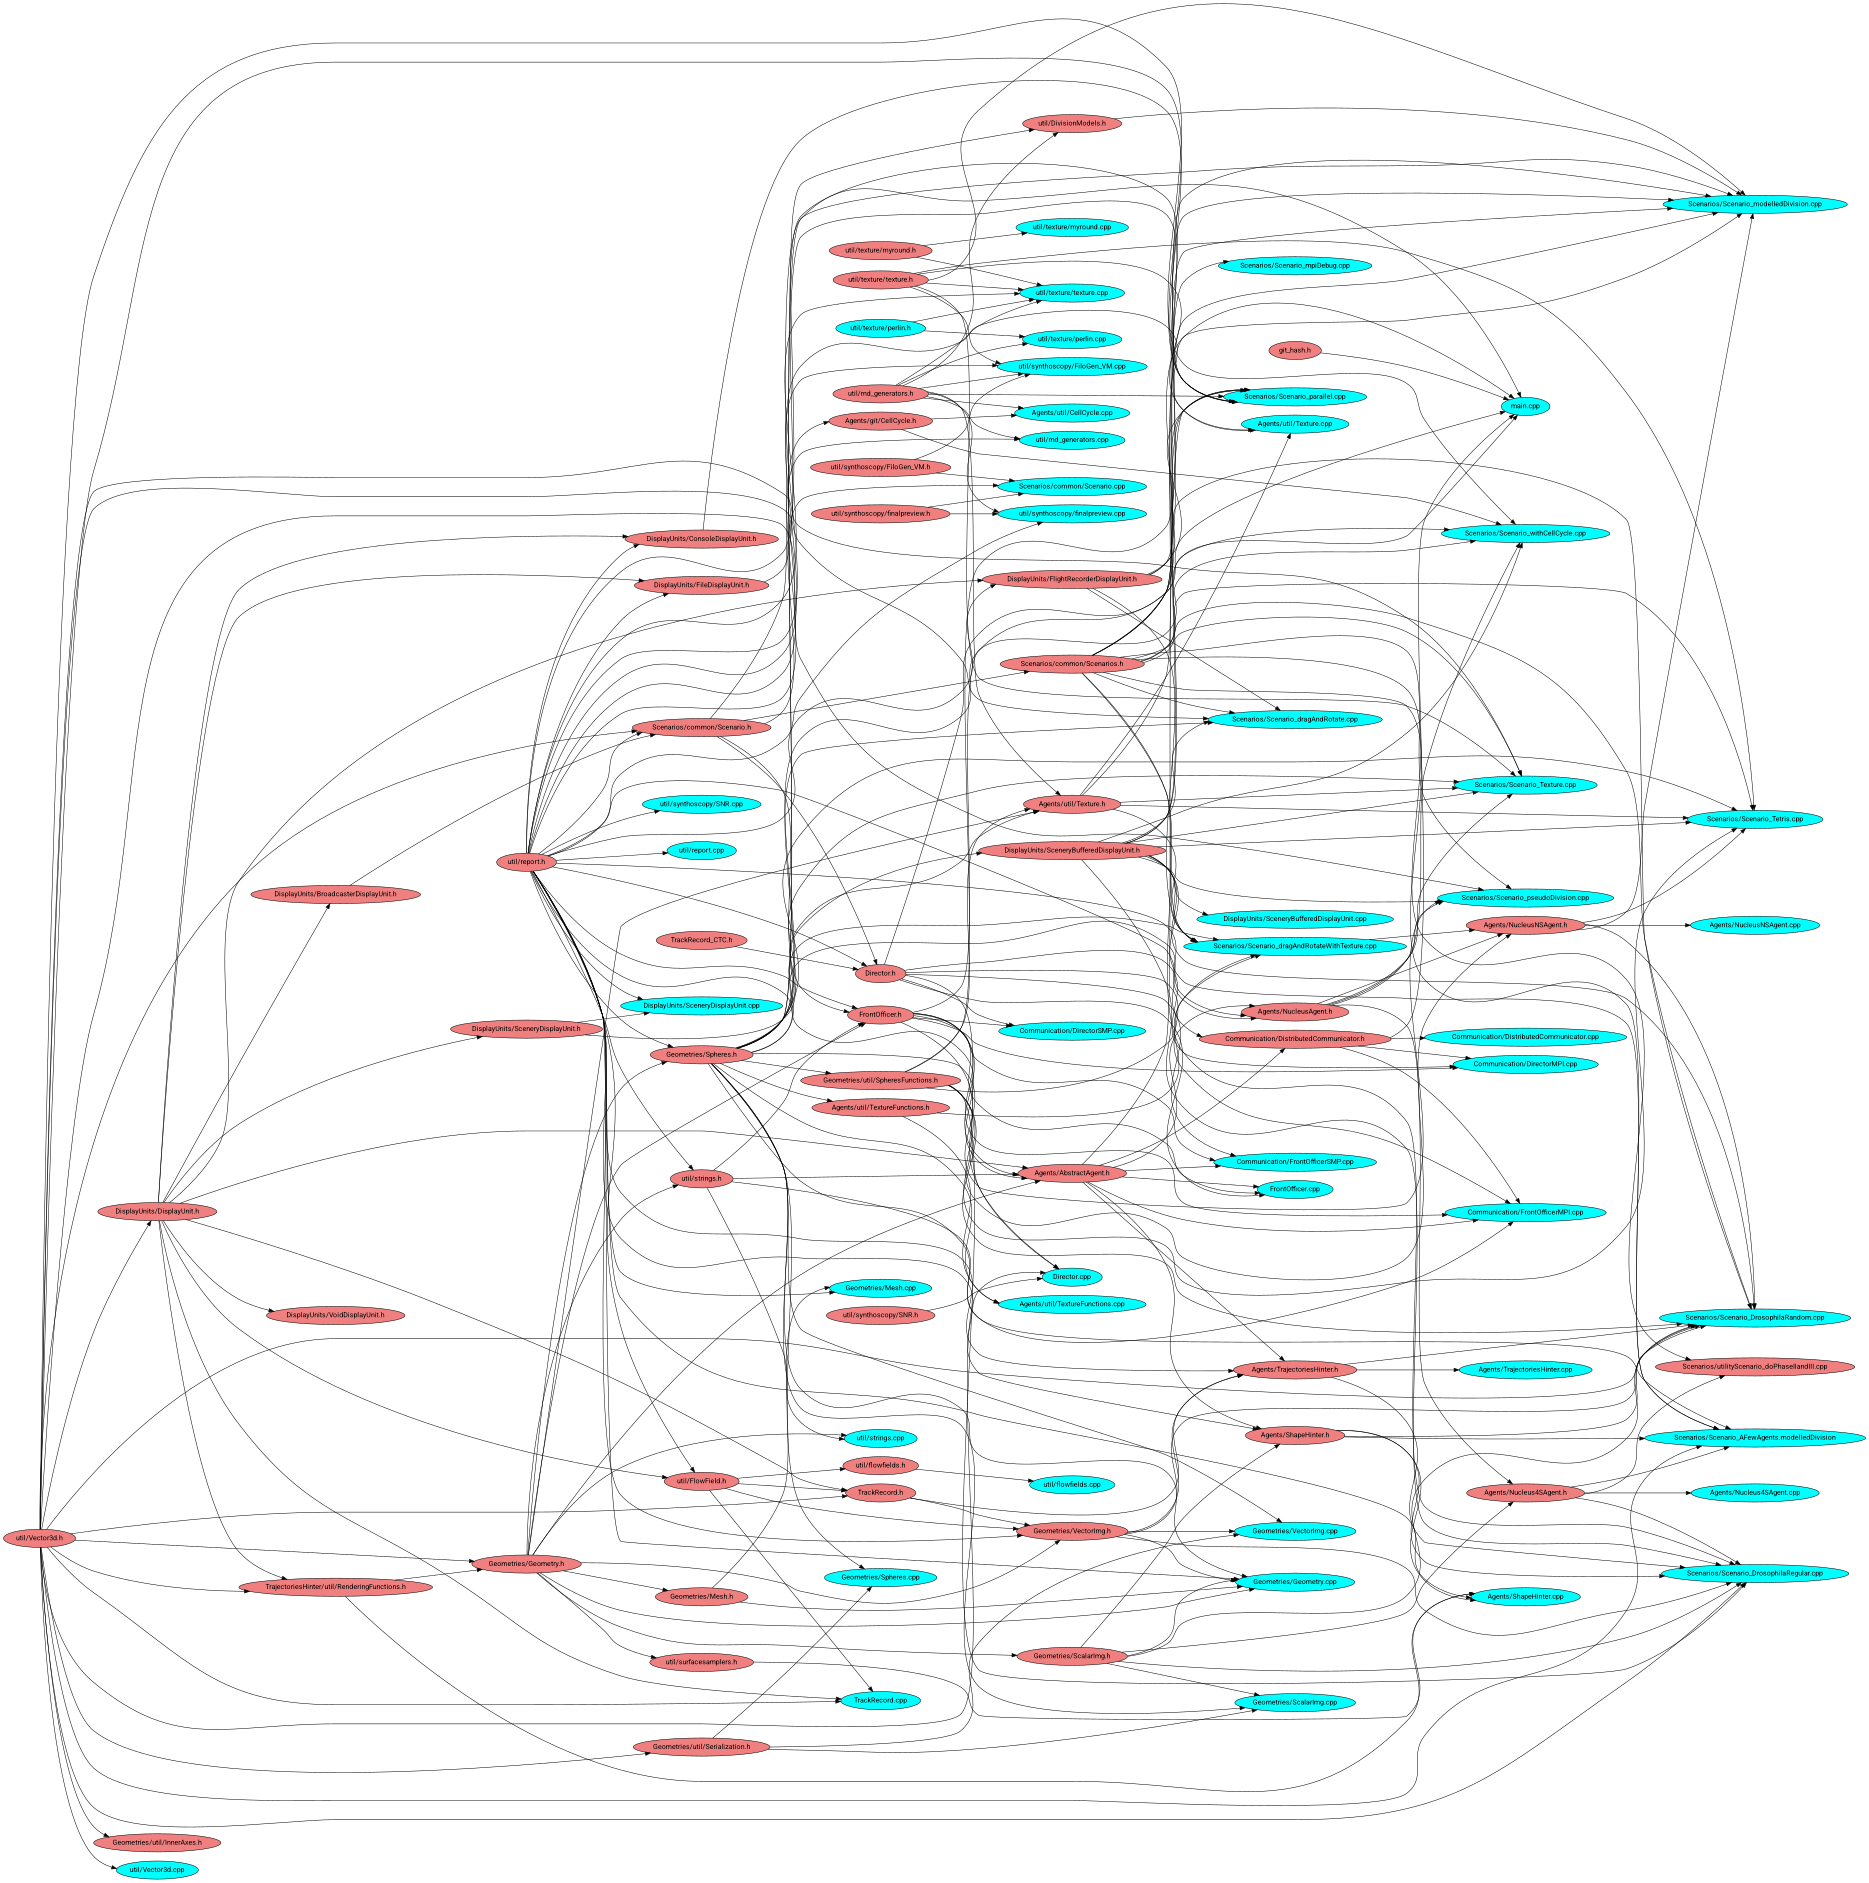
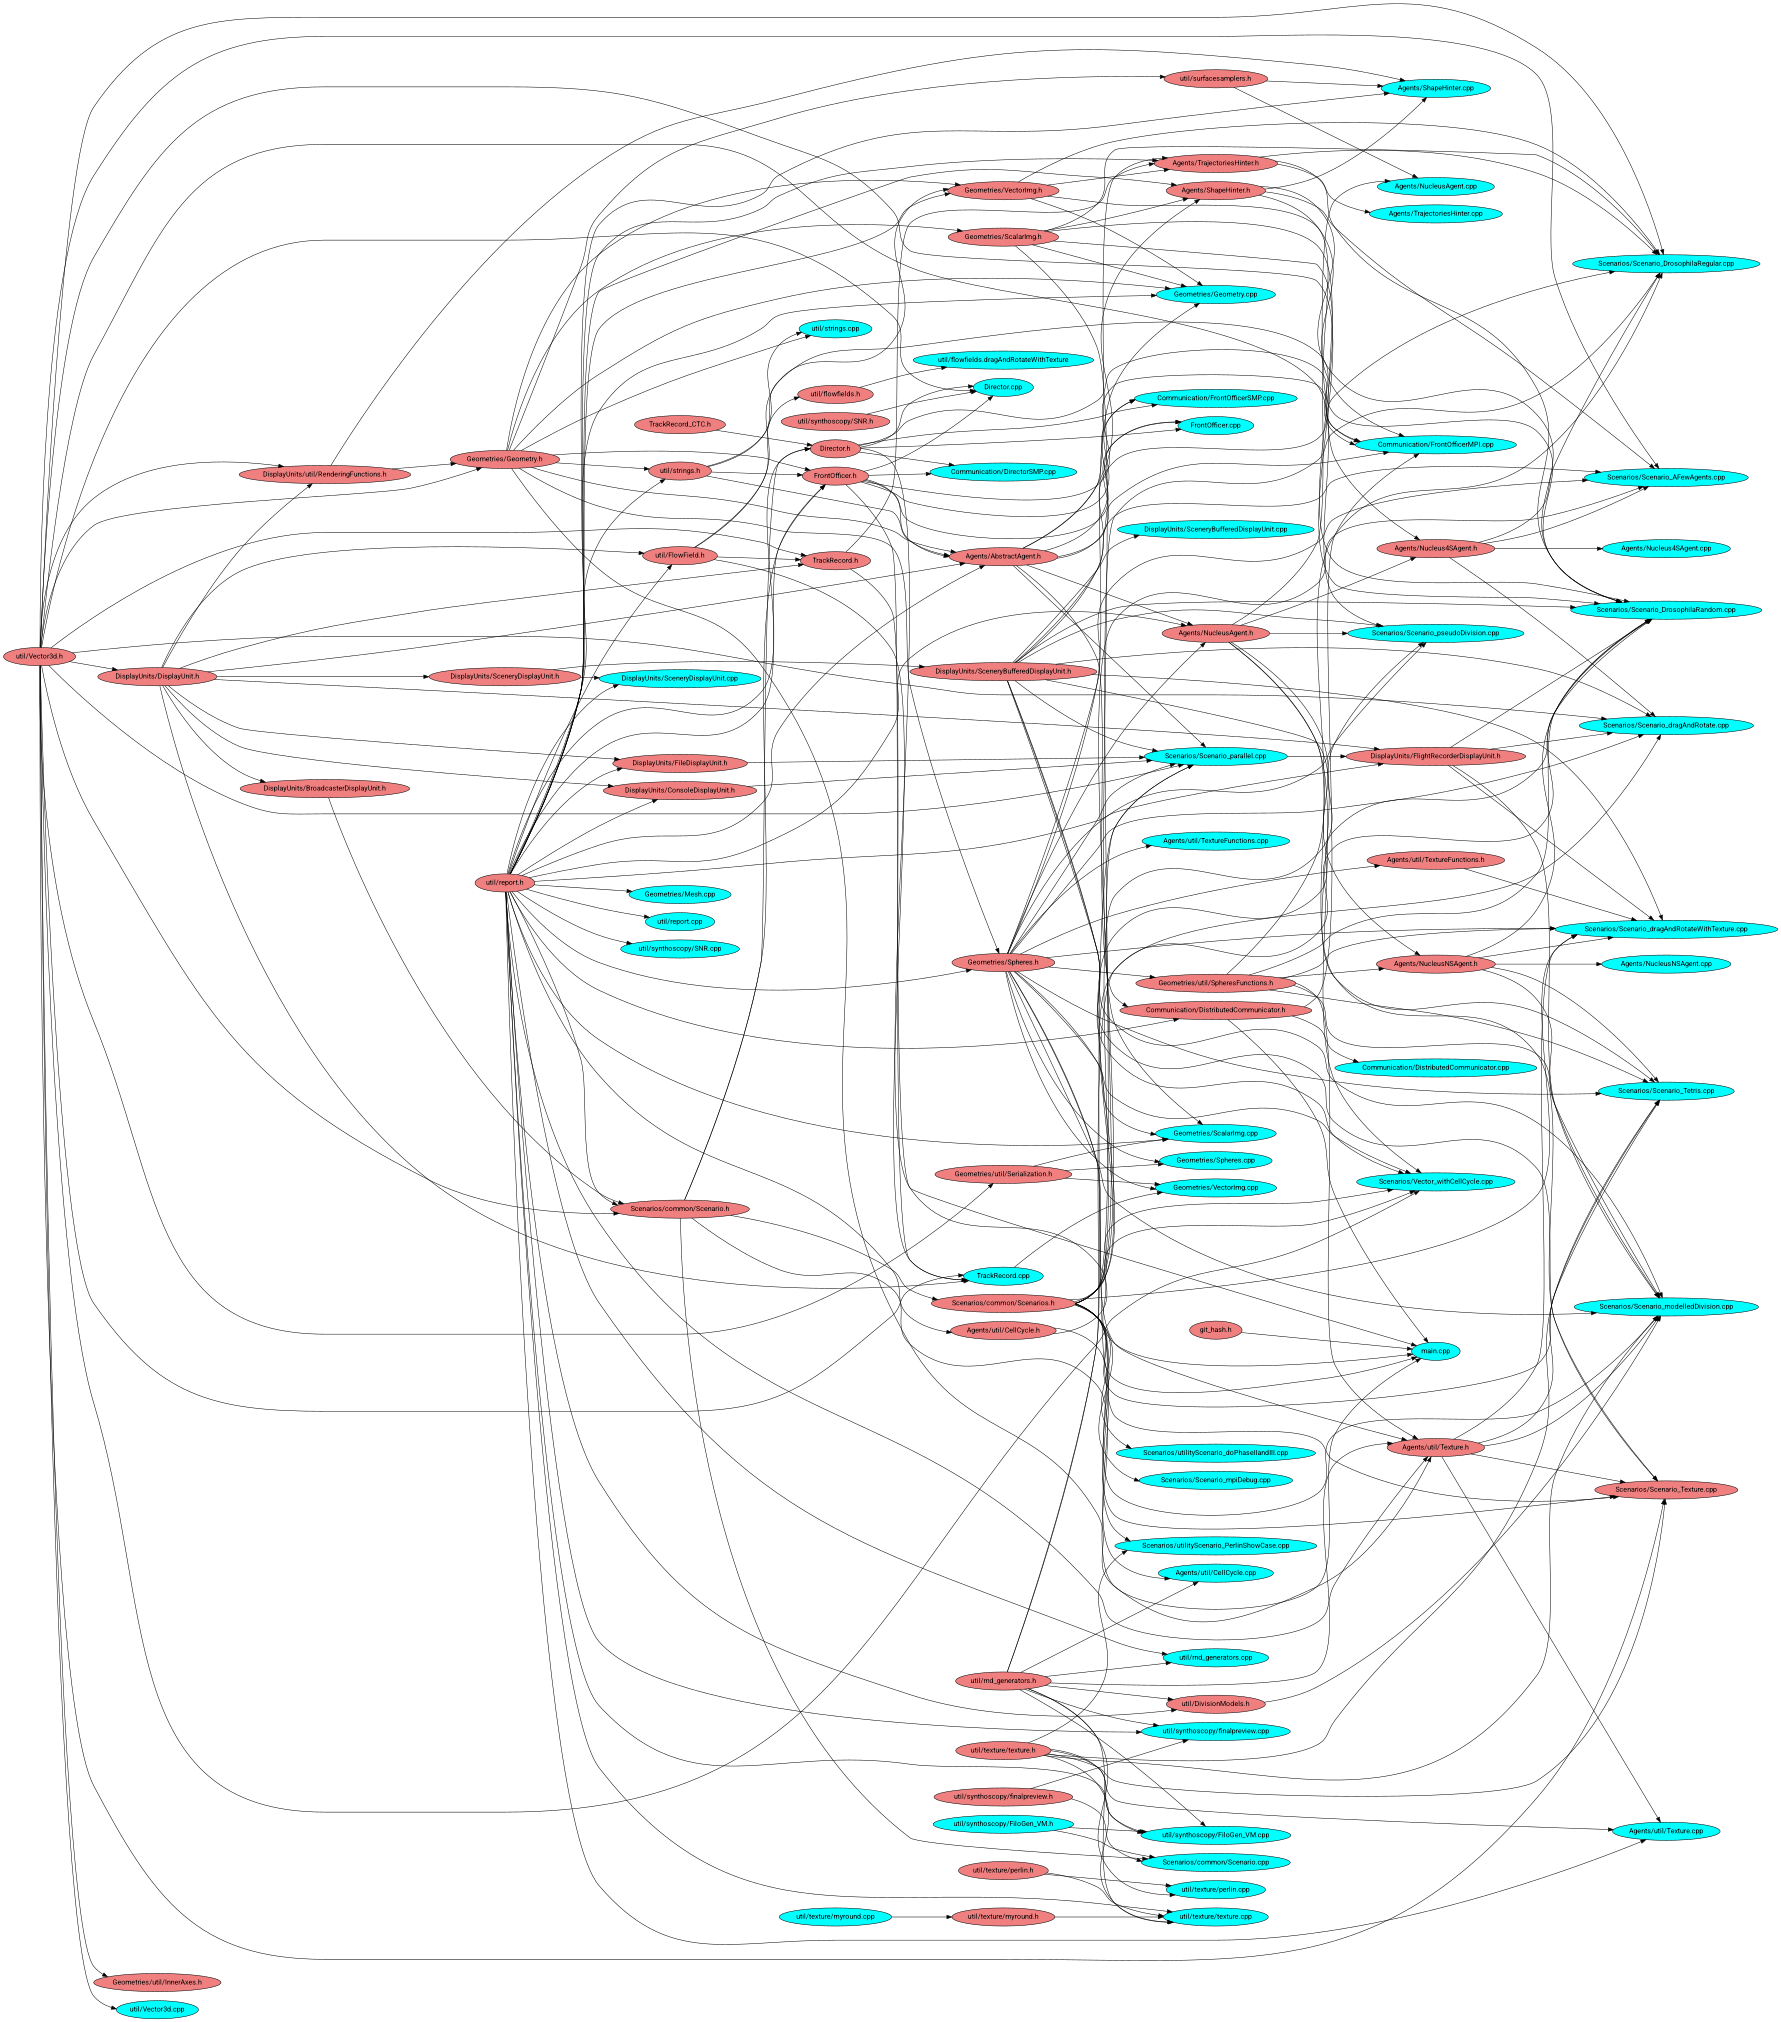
node "Agents/NucleusAgent.cpp": added
edge "util/texture/myround.h" -> "util/texture/myround.cpp": reversed
node "util/texture/perlin.h": fillcolor cyan -> lightcoral
node "Agents/git/CellCycle.h": label "Agents/git/CellCycle.h" -> "Agents/util/CellCycle.h"
node "util/synthoscopy/FiloGen_VM.h": fillcolor lightcoral -> cyan
edge "DisplayUnits/FlightRecorderDisplayUnit.h" -> "Scenarios/Scenario_parallel.cpp": reversed
node "Scenarios/Scenario_withCellCycle.cpp": label "Scenarios/Scenario_withCellCycle.cpp" -> "Scenarios/Vector_withCellCycle.cpp"
node "Scenarios/Scenario_Texture.cpp": fillcolor cyan -> lightcoral
edge "Scenarios/Scenario_dragAndRotateWithTexture.cpp" -> "Agents/NucleusNSAgent.h": reversed
edge "util/rnd_generators.h" -> "Scenarios/Scenario_DrosophilaRandom.cpp": added
node "Communication/DirectorMPI.cpp": removed
edge "util/report.h" -> "Geometries/ScalarImg.cpp": added
edge "Agents/util/TextureFunctions.h" -> "Agents/util/TextureFunctions.cpp": removed
node "DisplayUnits/VoidDisplayUnit.h": removed
node "Scenarios/utilityScenario_doPhaseIIandIII.cpp": fillcolor lightcoral -> cyan
edge "Agents/Nucleus4SAgent.h" -> "Scenarios/utilityScenario_doPhaseIIandIII.cpp": now "Agents/Nucleus4SAgent.h" -> "Scenarios/Scenario_dragAndRotate.cpp"
edge "util/report.h" -> "Agents/util/Texture.h": added
node "Scenarios/Scenario_AFewAgents.modelledDivision": label "Scenarios/Scenario_AFewAgents.modelledDivision" -> "Scenarios/Scenario_AFewAgents.cpp"
node "util/flowfields.cpp": label "util/flowfields.cpp" -> "util/flowfields.dragAndRotateWithTexture"
edge "TrackRecord.h" -> "Geometries/VectorImg.h": now "TrackRecord.h" -> "TrackRecord.cpp"
edge "Geometries/VectorImg.h" -> "Geometries/VectorImg.cpp": now "TrackRecord.cpp" -> "Geometries/VectorImg.cpp"
node "Scenarios/utilityScenario_PerlinShowCase.cpp": added
edge "Agents/ShapeHinter.h" -> "Scenarios/Scenario_DrosophilaRegular.cpp": now "Agents/ShapeHinter.h" -> "Communication/FrontOfficerMPI.cpp"
node "TrajectoriesHinter/util/RenderingFunctions.h": label "TrajectoriesHinter/util/RenderingFunctions.h" -> "DisplayUnits/util/RenderingFunctions.h"
node "Geometries/Mesh.h": removed
